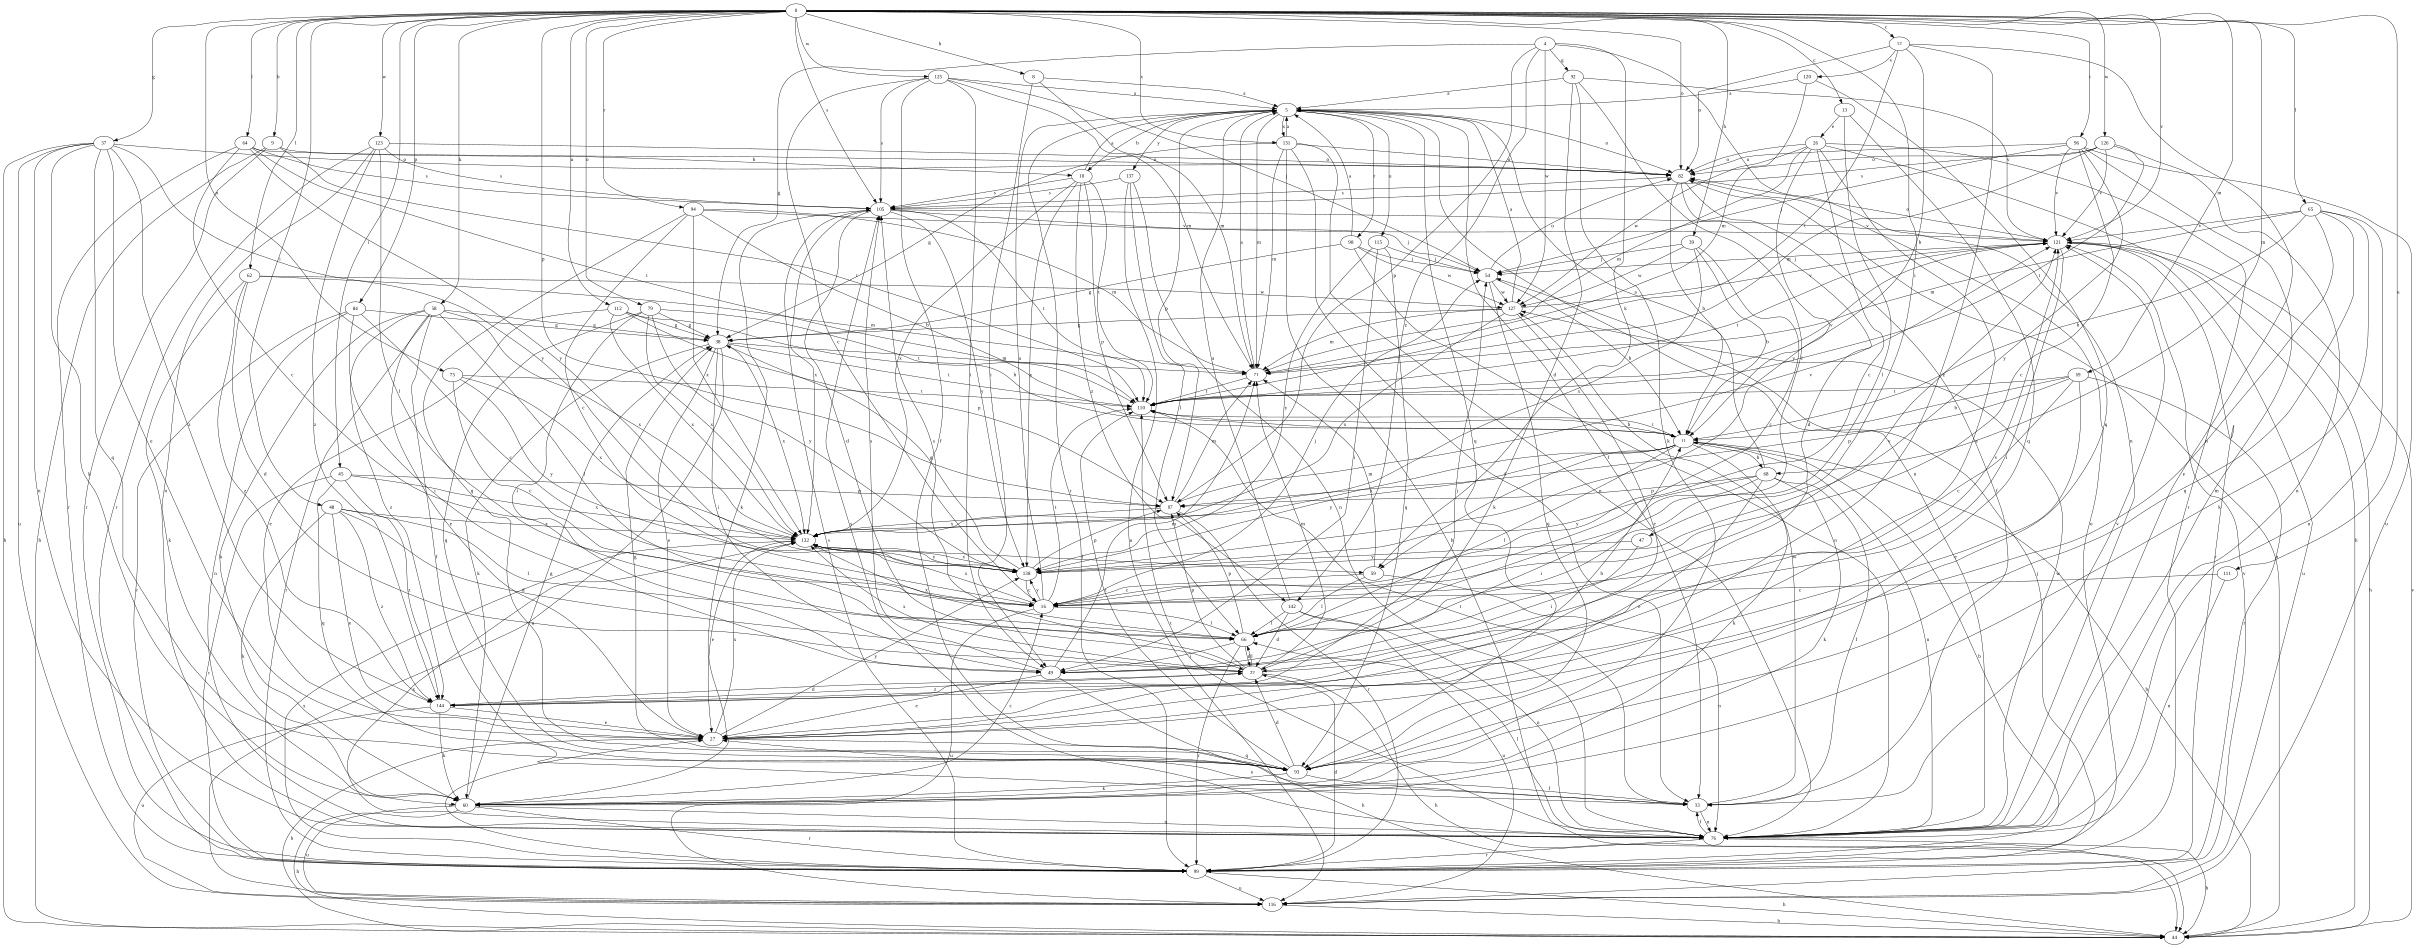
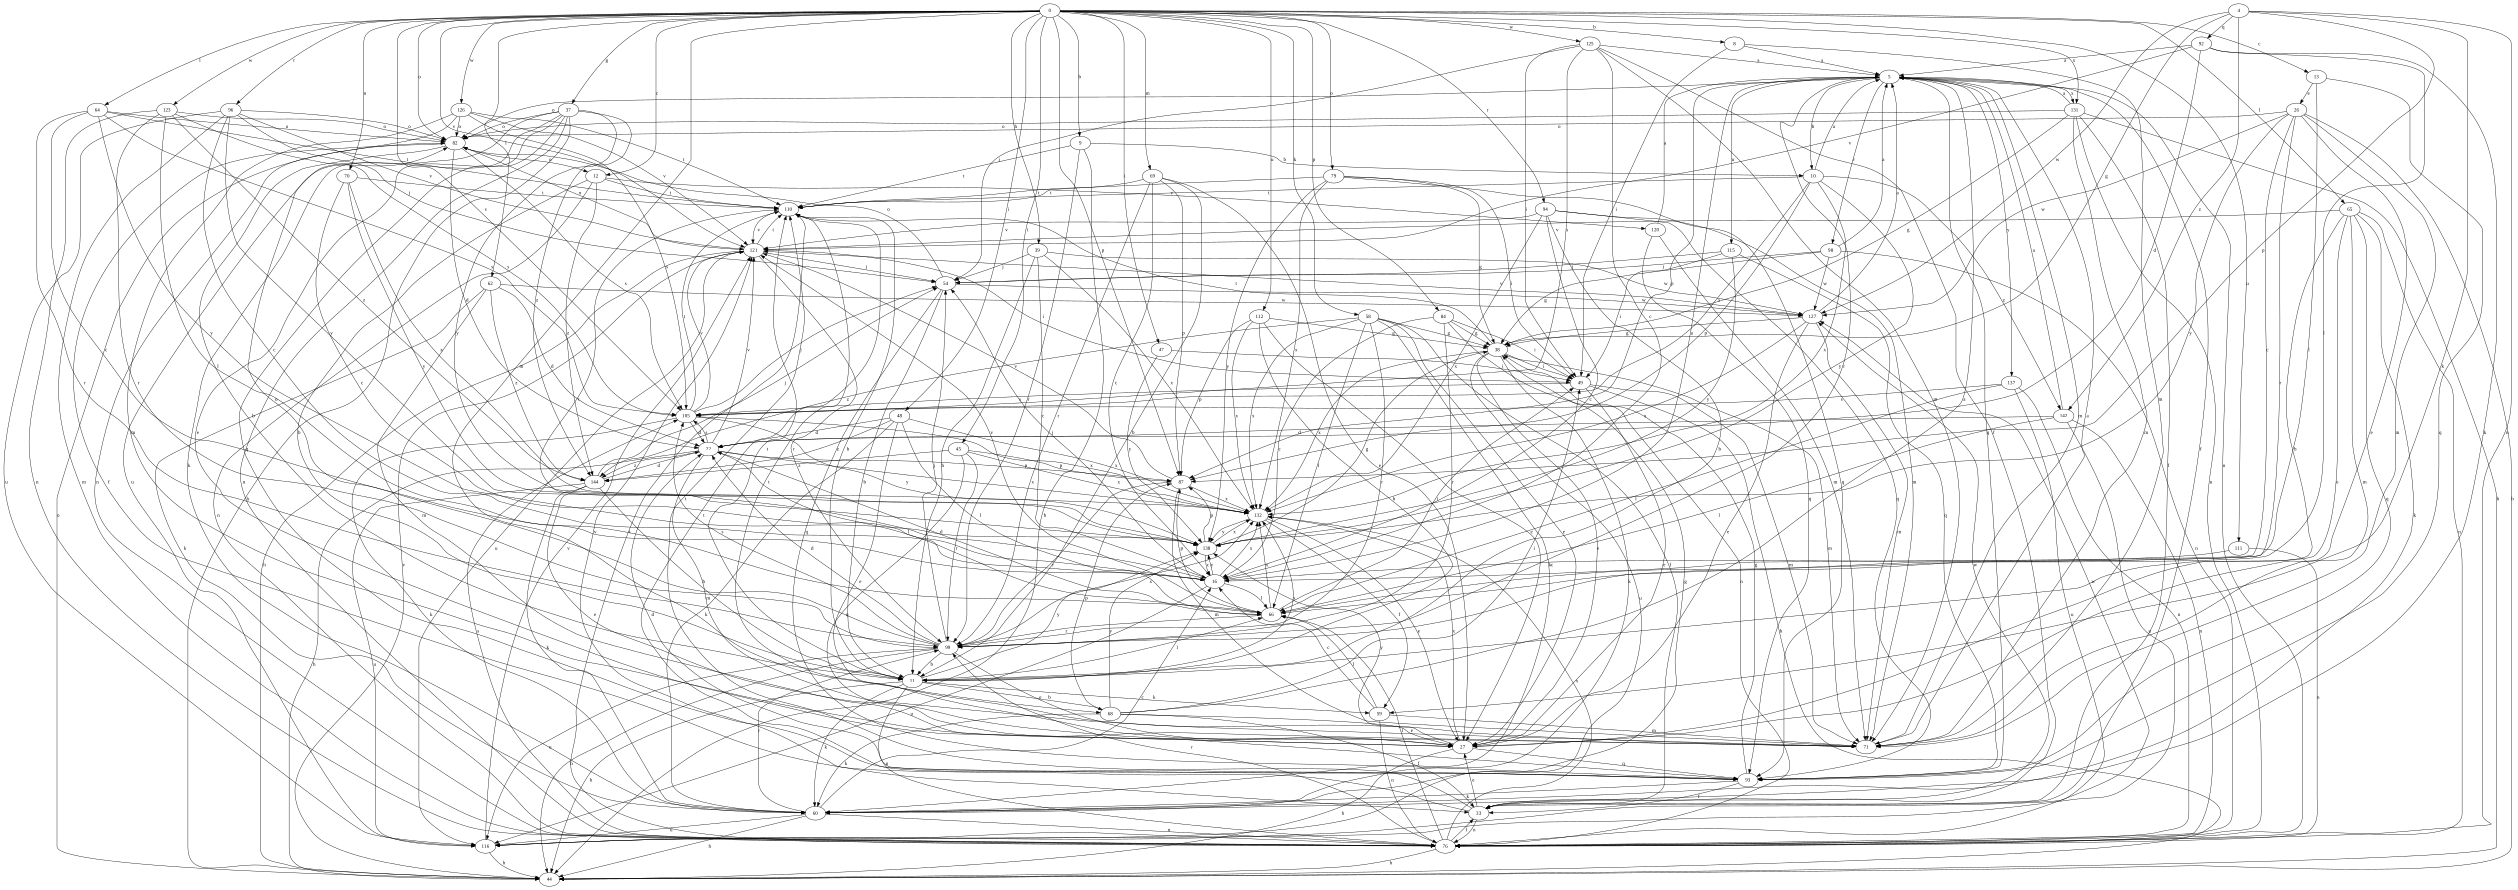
edge "12" -> "82": reversed
node "75": label "75" -> "70"
